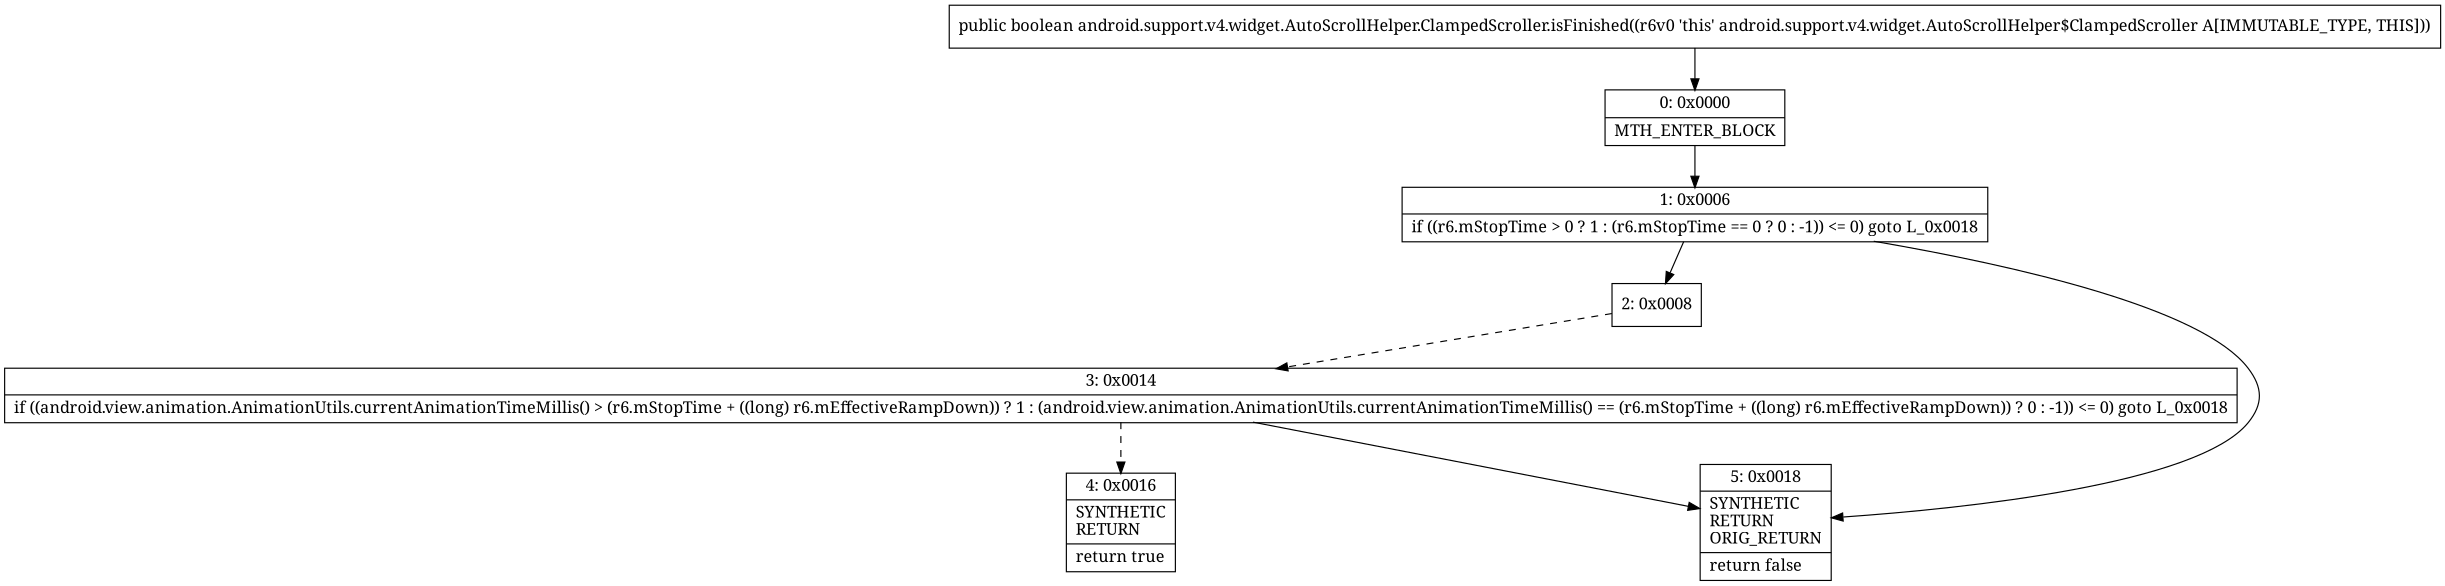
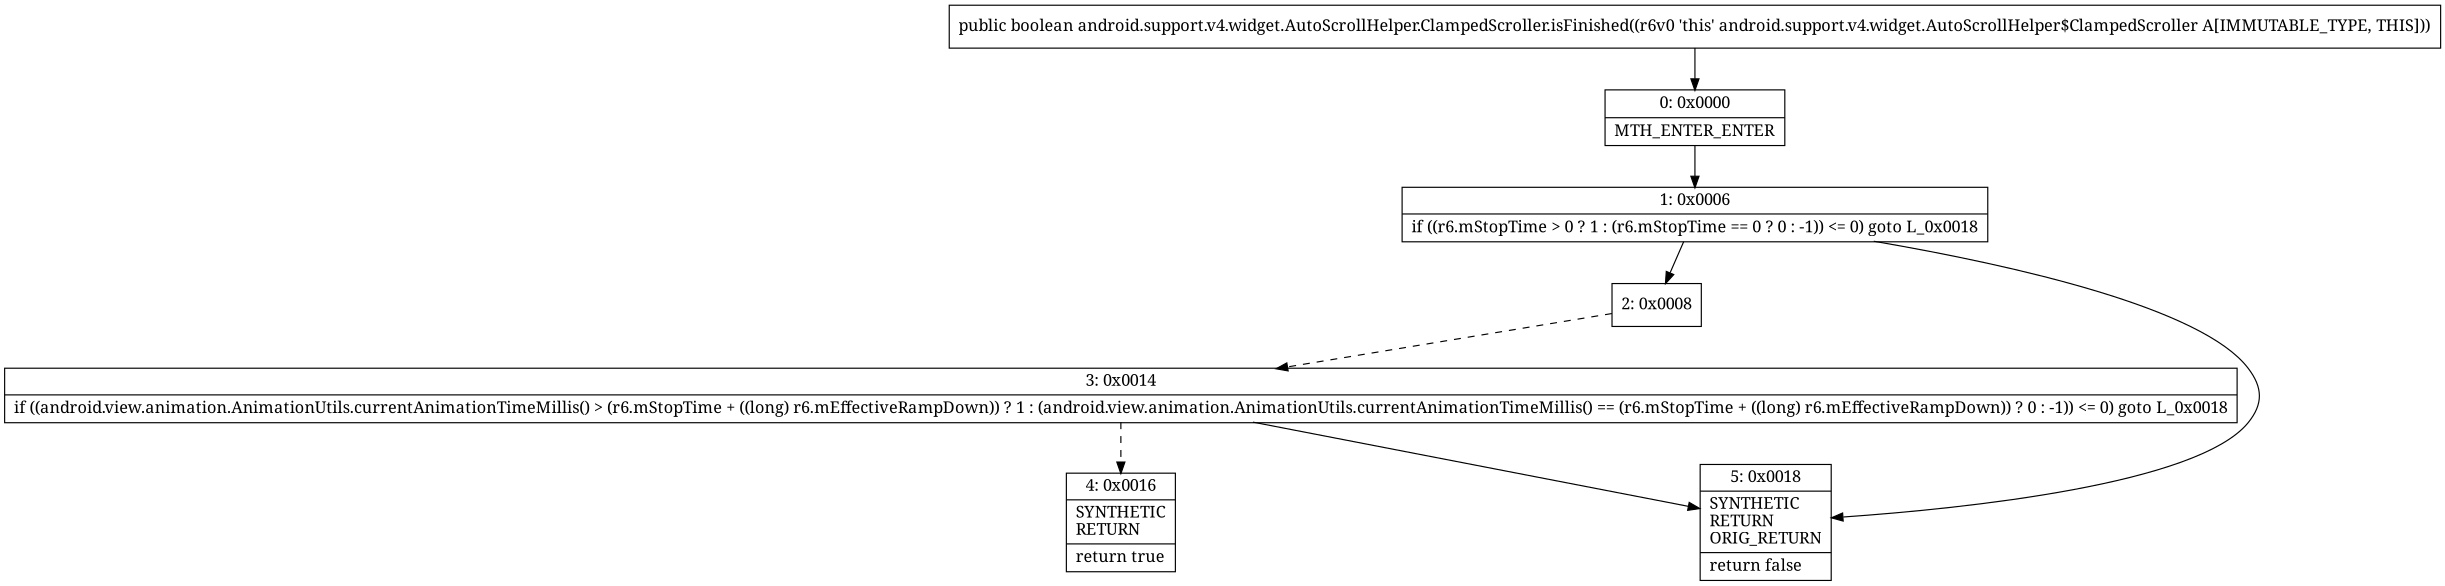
node "0: 0x0000": text "MTH_ENTER_BLOCK" -> "MTH_ENTER_ENTER"
